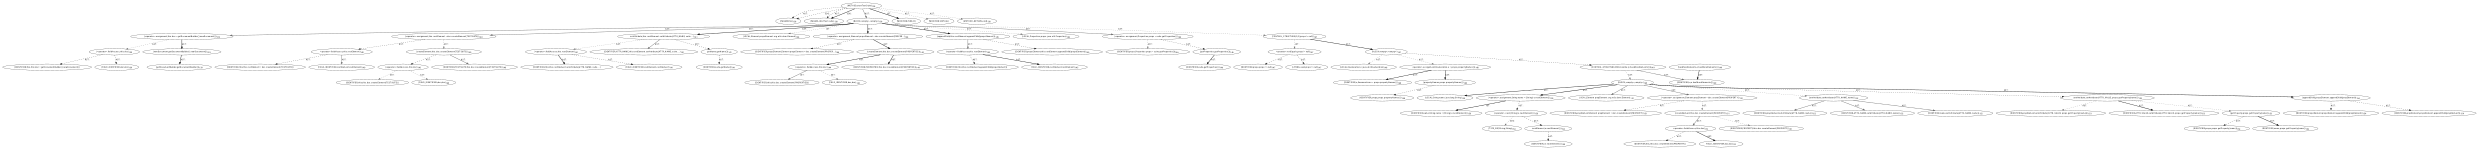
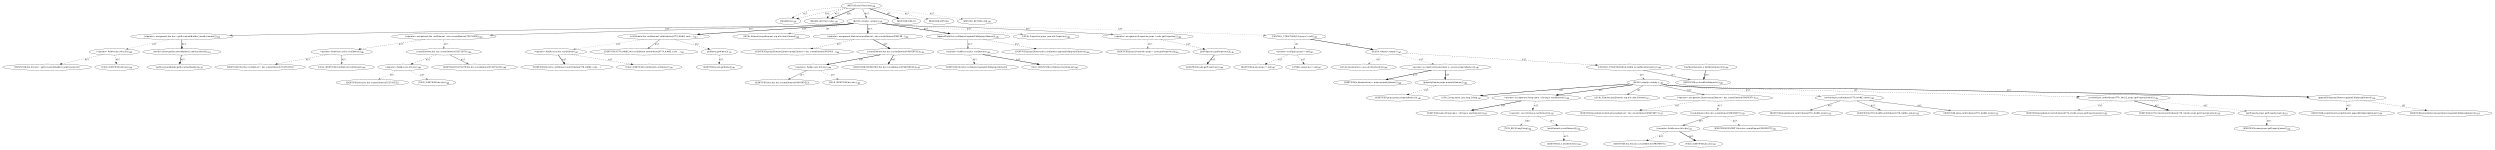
edge "(getProperty,props.getProperty(name))" -> "(IDENTIFIER,name,props.getProperty(name))": style bold -> dashed
node "(IDENTIFIER,props,props.getProperty(name))": removed
